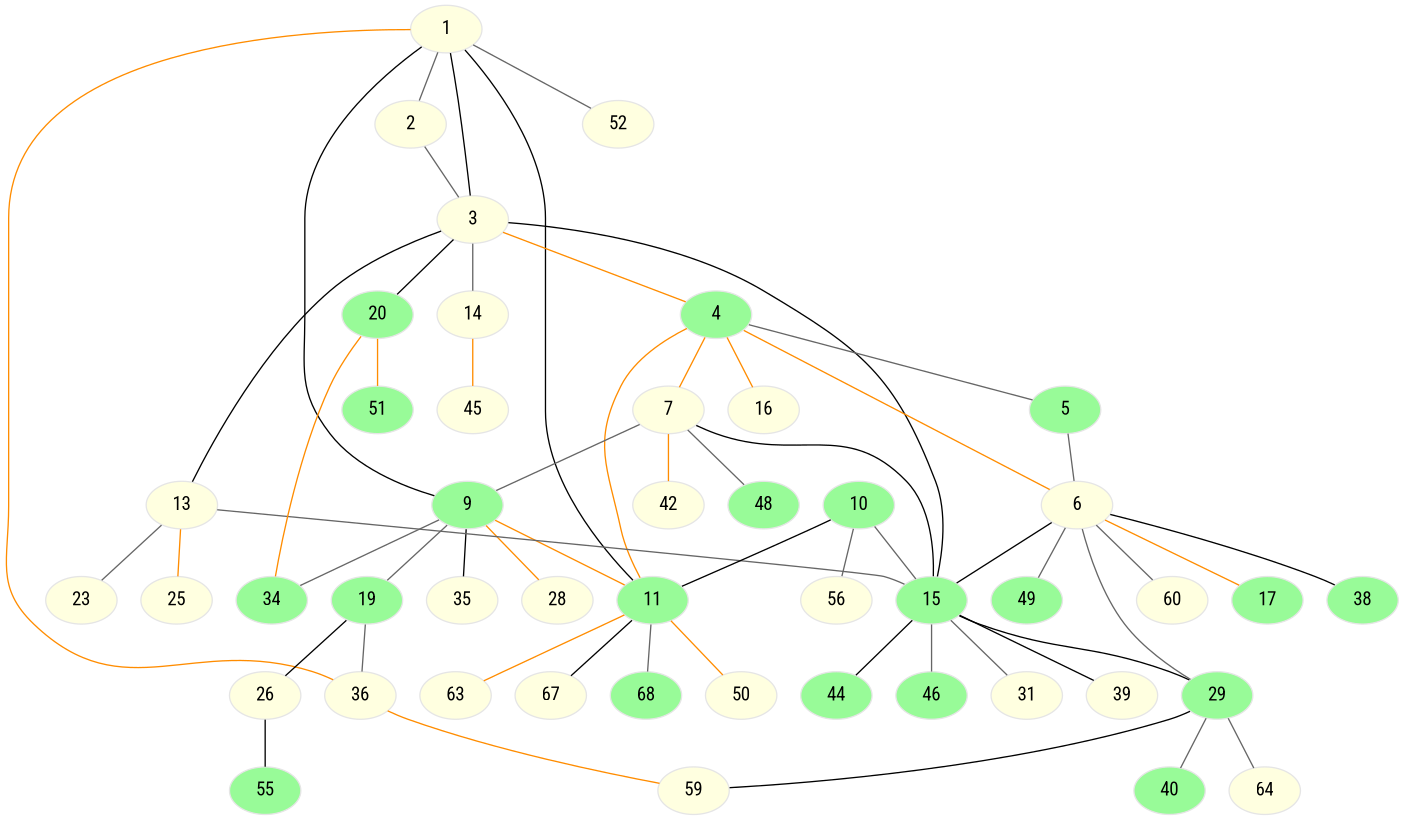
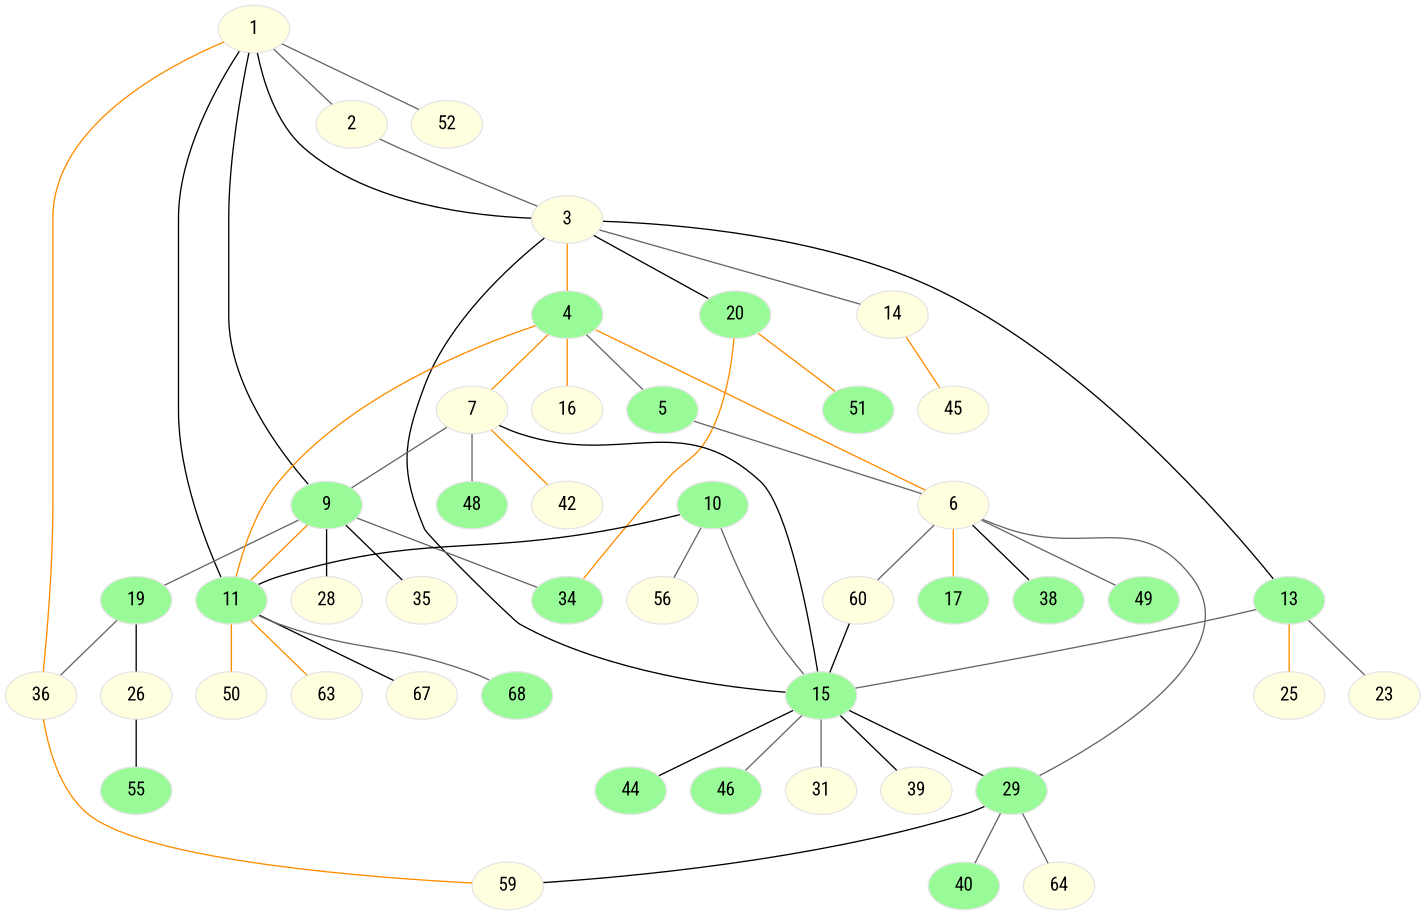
node "13": fillcolor lightyellow -> palegreen
edge "9" -- "28": color darkorange -> black
edge "6" -- "15": now "60" -- "15"
